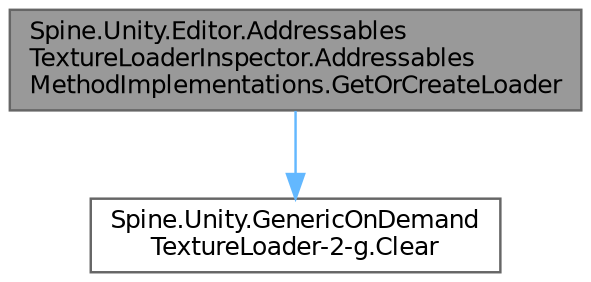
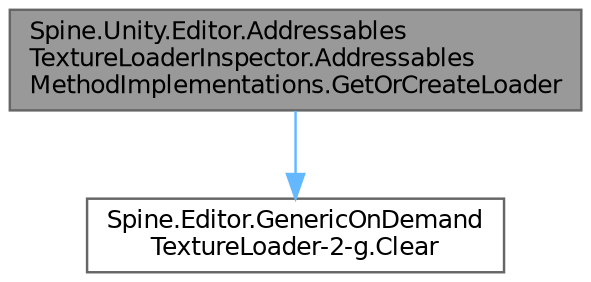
node "Spine.Unity.GenericOnDemand TextureLoader-2-g.Clear": label "Spine.Unity.GenericOnDemand TextureLoader-2-g.Clear" -> "Spine.Editor.GenericOnDemand TextureLoader-2-g.Clear"
